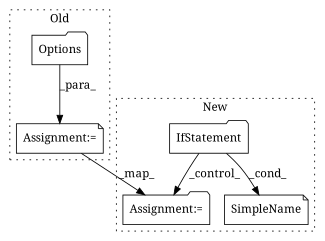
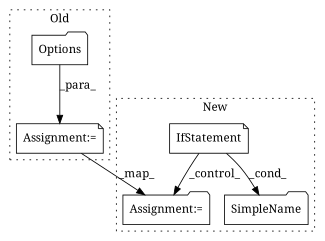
node "IfStatement": shape folder -> note
node "SimpleName": shape note -> folder
